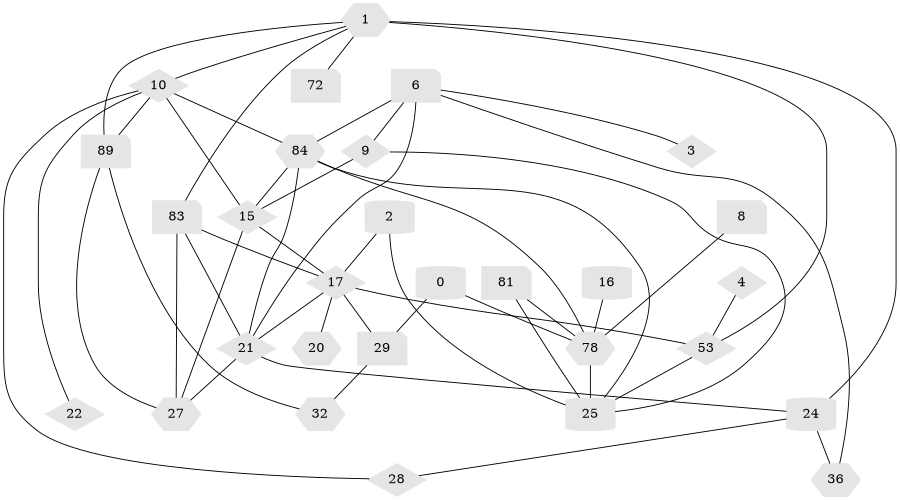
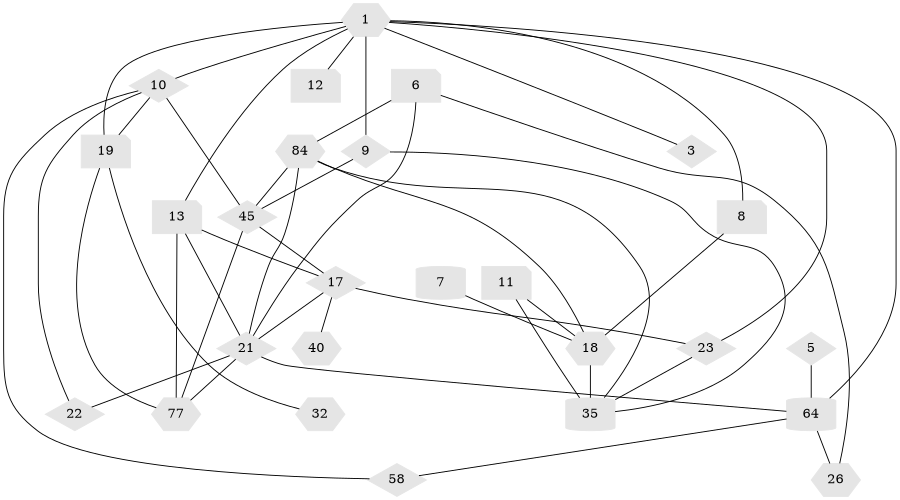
edge "1" -- "8": added
node "72": label "72" -> "12"
edge "6" -- "3": now "1" -- "3"
edge "10" -- "84": removed
edge "6" -- "9": now "1" -- "9"
node "89": label "89" -> "19"
node "83": label "83" -> "13"
node "15": label "15" -> "45"
node "2": removed
node "0": label "0" -> "7"
node "81": label "81" -> "11"
node "16": removed
node "4": removed
node "20": label "20" -> "40"
node "29": removed
node "78": label "78" -> "18"
node "53": label "53" -> "23"
node "5": added
edge "21" -- "22": added
node "27": label "27" -> "77"
node "25": label "25" -> "35"
node "24": label "24" -> "64"
node "28": label "28" -> "58"
node "36": label "36" -> "26"
